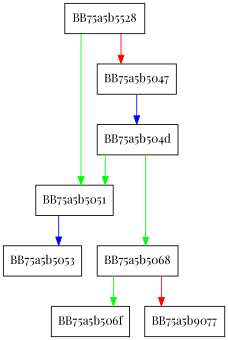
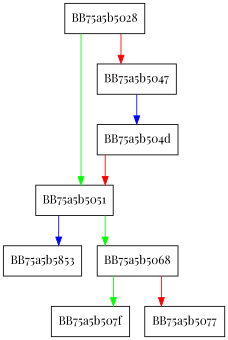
node "BB75a5b5528": label "BB75a5b5528" -> "BB75a5b5028"
edge "BB75a5b504d" -> "BB75a5b5051": color green -> red
edge "BB75a5b504d" -> "BB75a5b5068": now "BB75a5b5051" -> "BB75a5b5068"
node "BB75a5b5053": label "BB75a5b5053" -> "BB75a5b5853"
node "BB75a5b506f": label "BB75a5b506f" -> "BB75a5b507f"
node "BB75a5b9077": label "BB75a5b9077" -> "BB75a5b5077"
